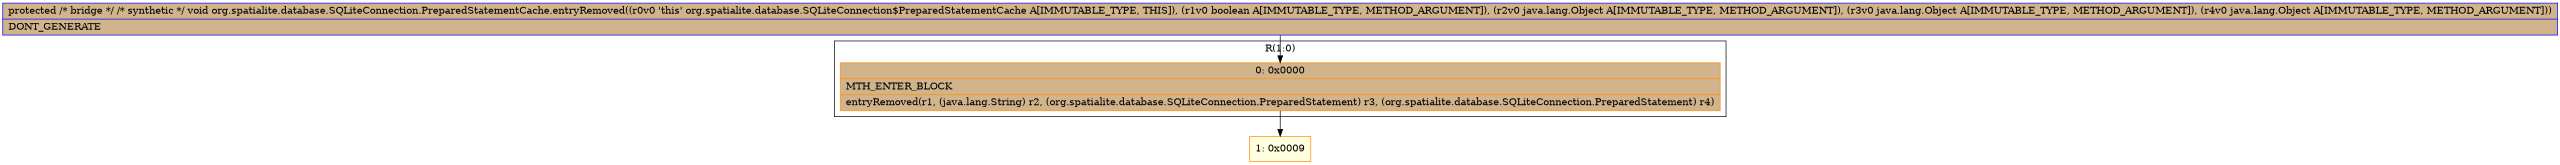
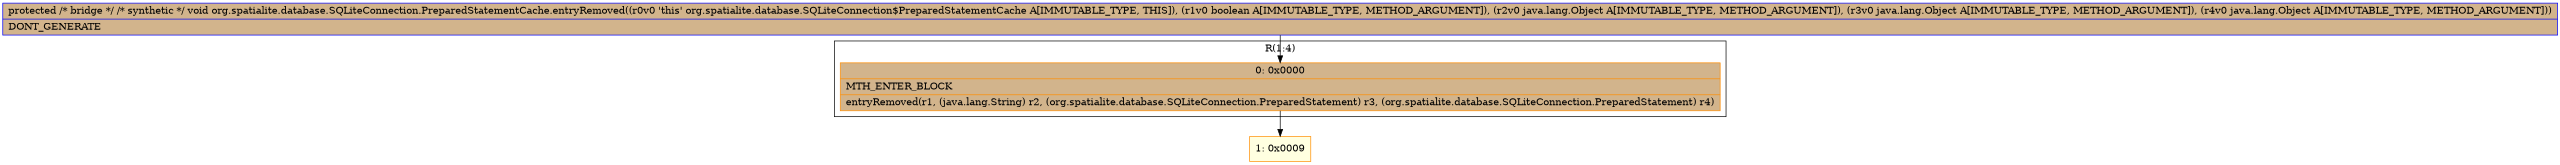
cluster "R(1:0)": label "R(1:0)" -> "R(1:4)"
